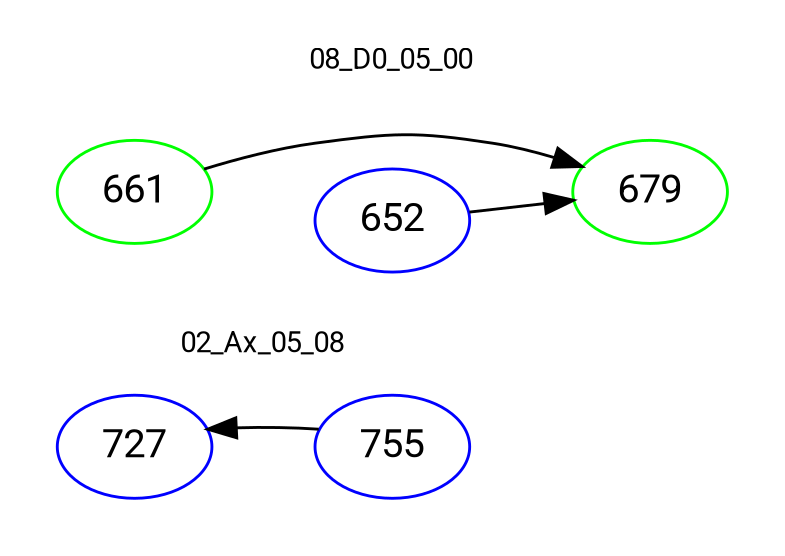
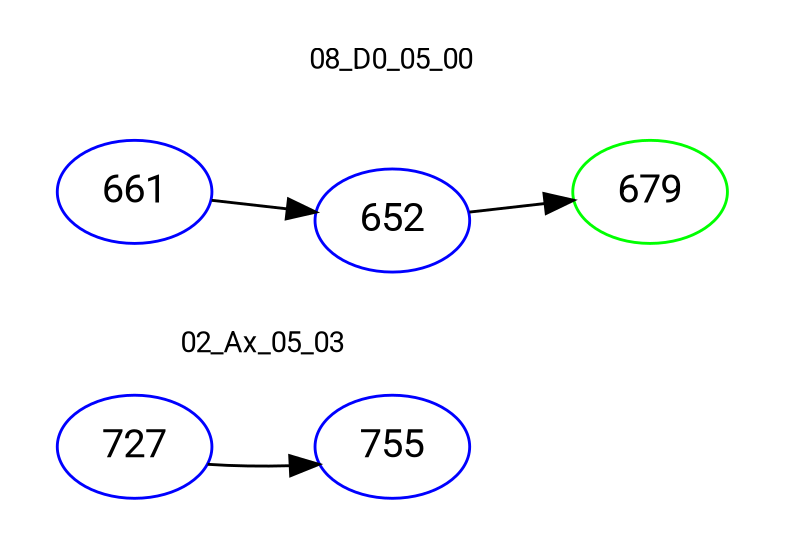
edge "661" -> "679": now "661" -> "652"
node "661": color green -> blue
cluster "02_Ax_05_08": label "02_Ax_05_08" -> "02_Ax_05_03"
edge "755" -> "727": reversed
